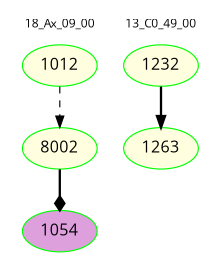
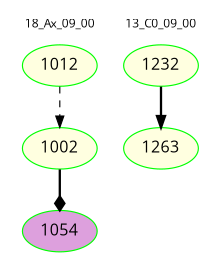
cluster "13_C0_49_00": label "13_C0_49_00" -> "13_C0_09_00"
node "8002": label "8002" -> "1002"
